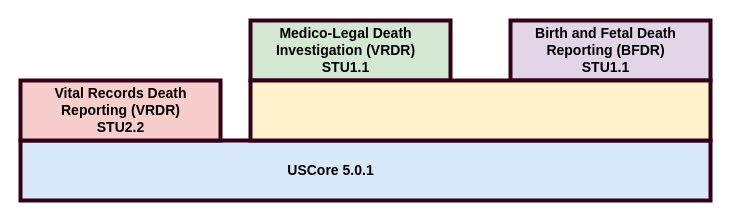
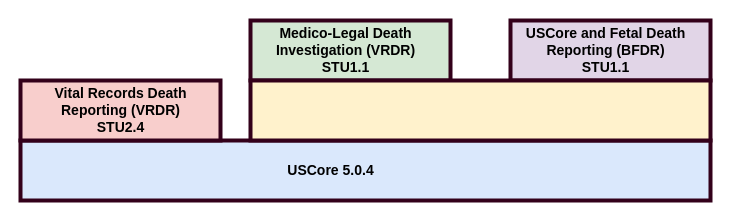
node "Birth and Fetal Death Reporting (BFDR)STU1.1": label "Birth and Fetal Death Reporting (BFDR)STU1.1" -> "USCore and Fetal Death Reporting (BFDR)STU1.1"
node "Vital Records Death Reporting (VRDR)STU2.2": label "Vital Records Death Reporting (VRDR)STU2.2" -> "Vital Records Death Reporting (VRDR)STU2.4"
node "USCore 5.0.1": label "USCore 5.0.1" -> "USCore 5.0.4"
